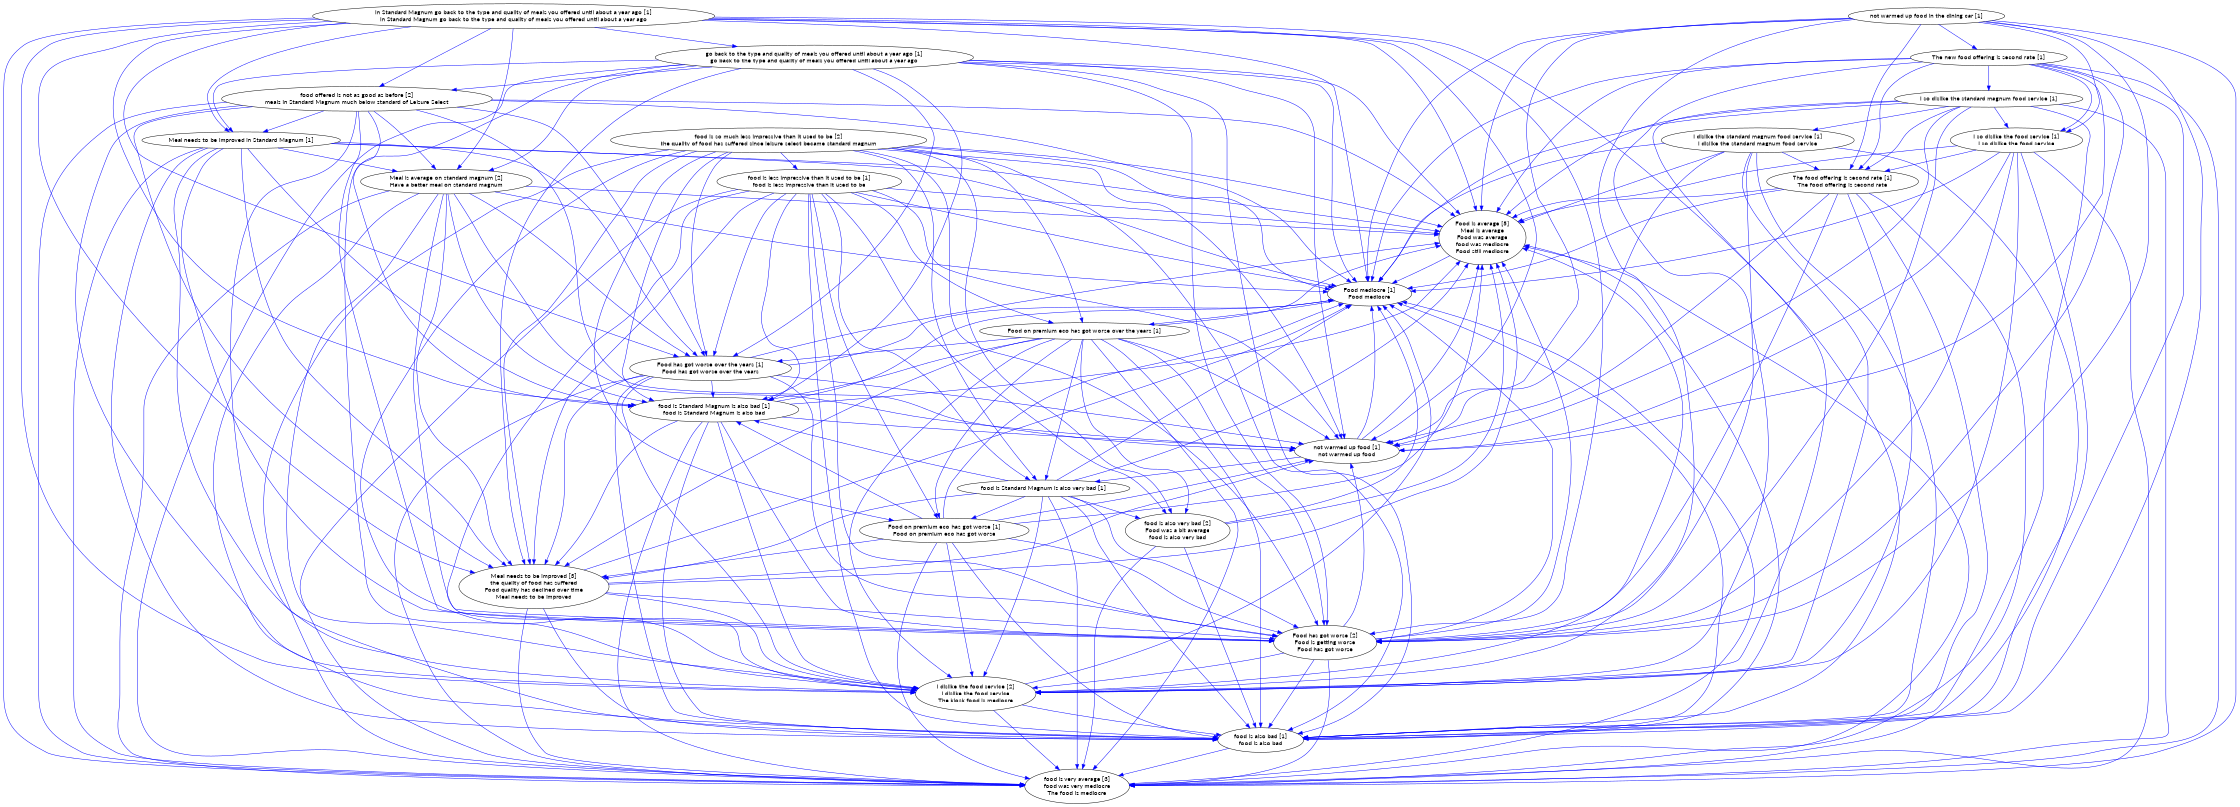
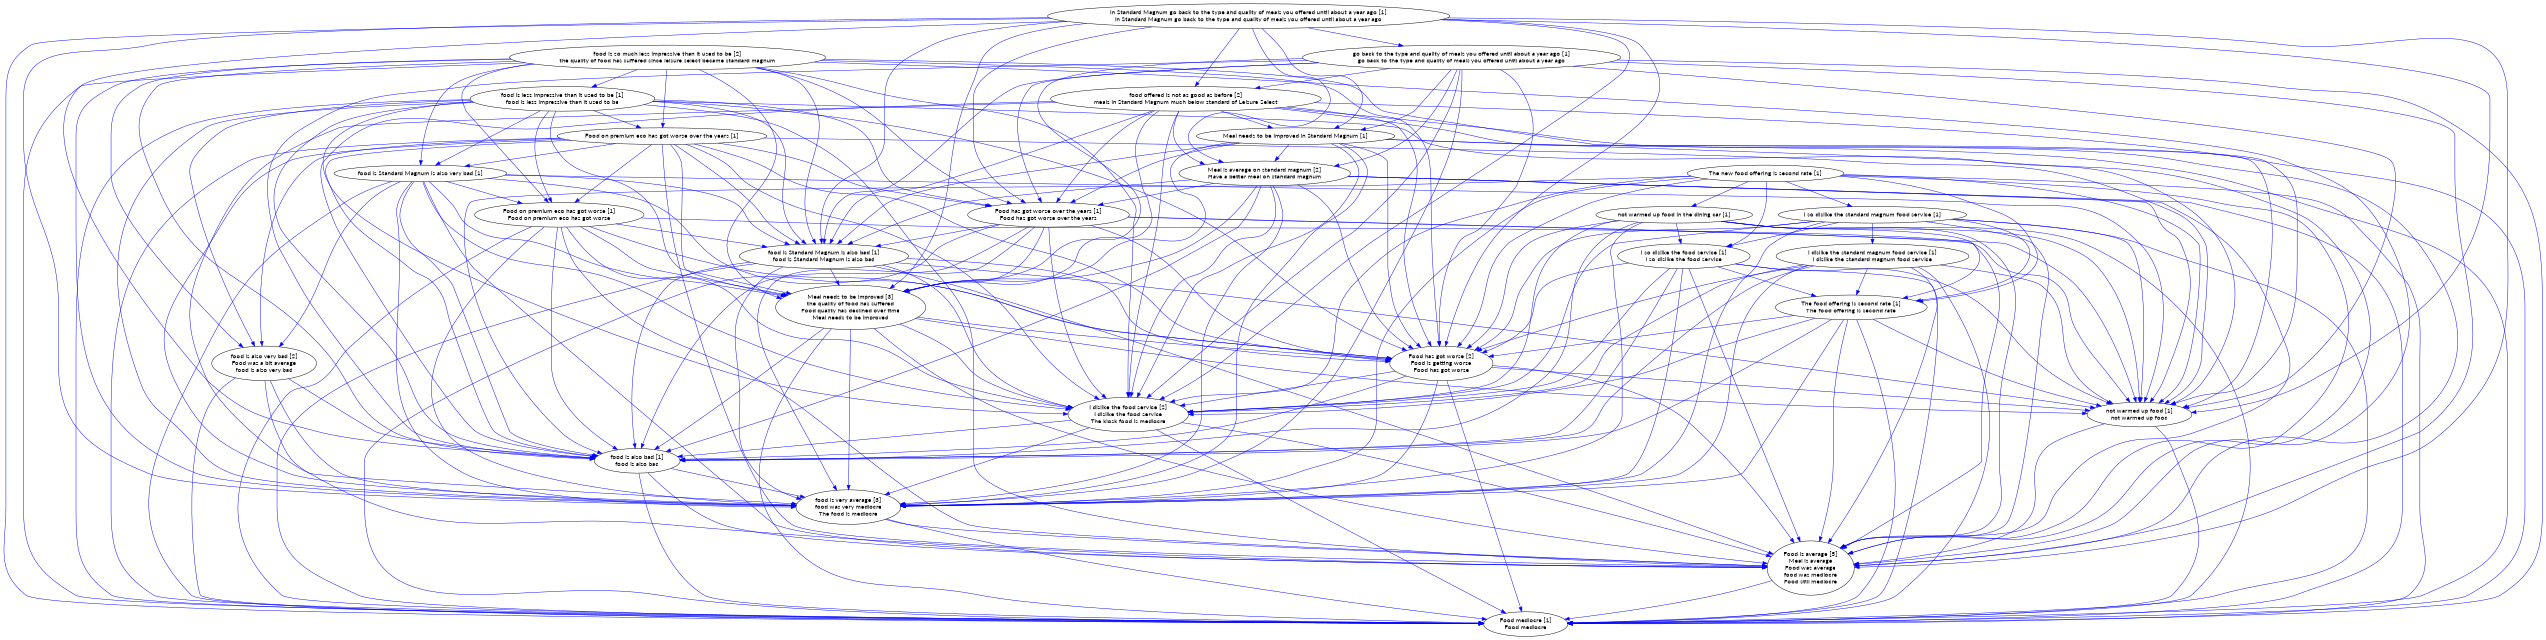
edge "not warmed up food in the dining car [1]" -> "The new food offering is second rate [1]": reversed
edge "Food mediocre [1] Food mediocre" -> "Food on premium eco has got worse over the years [1]": reversed
edge "not warmed up food [1] not warmed up food" -> "food is Standard Magnum is also very bad [1]": reversed
edge "I so dislike the standard magnum food service [1]" -> "food is also bad [1] food is also bad": removed
edge "Meal needs to be improved in Standard Magnum [1]" -> "food is also bad [1] food is also bad": removed
